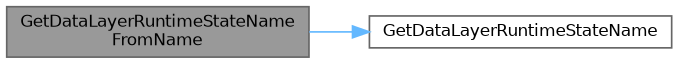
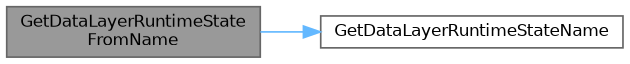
node "GetDataLayerRuntimeStateName FromName": label "GetDataLayerRuntimeStateName FromName" -> "GetDataLayerRuntimeState FromName"
